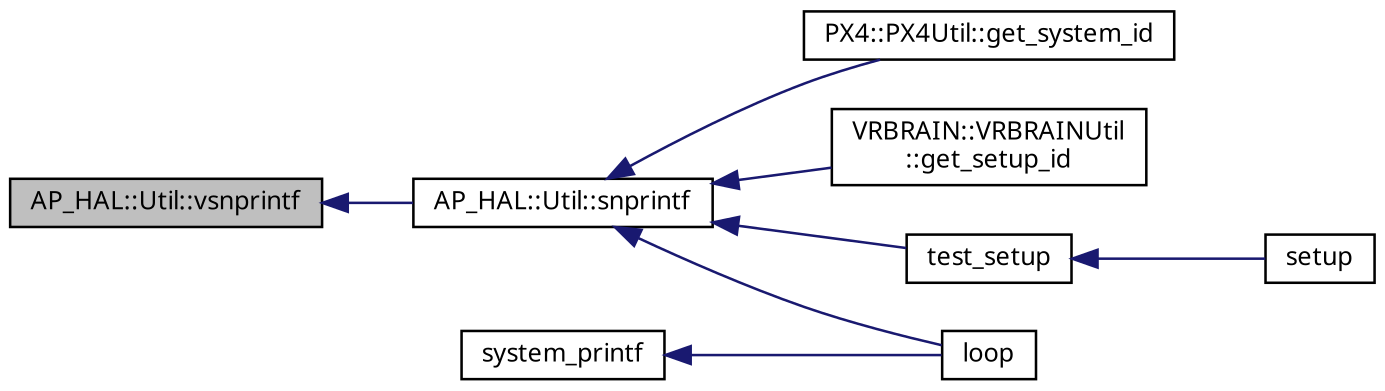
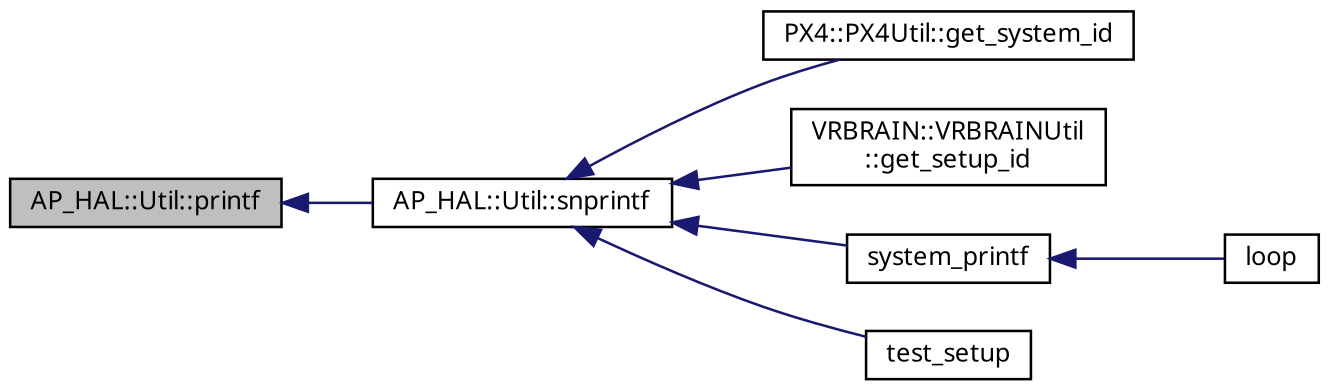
node "AP_HAL::Util::vsnprintf": label "AP_HAL::Util::vsnprintf" -> "AP_HAL::Util::printf"
node "setup": removed
edge "loop" -> "AP_HAL::Util::snprintf": now "system_printf" -> "AP_HAL::Util::snprintf"
